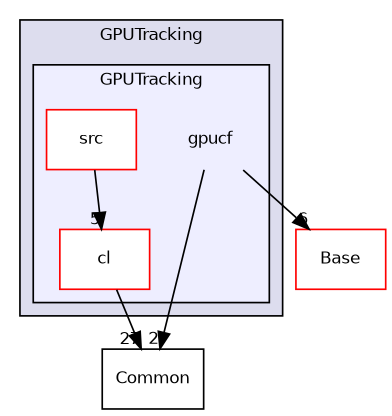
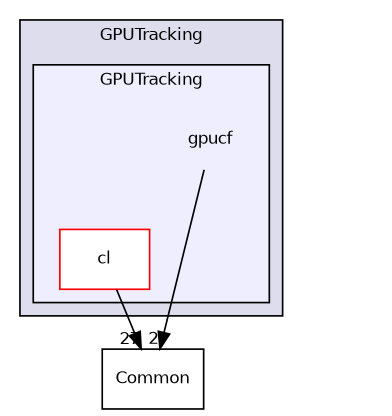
node "src": removed
node "Base": removed
